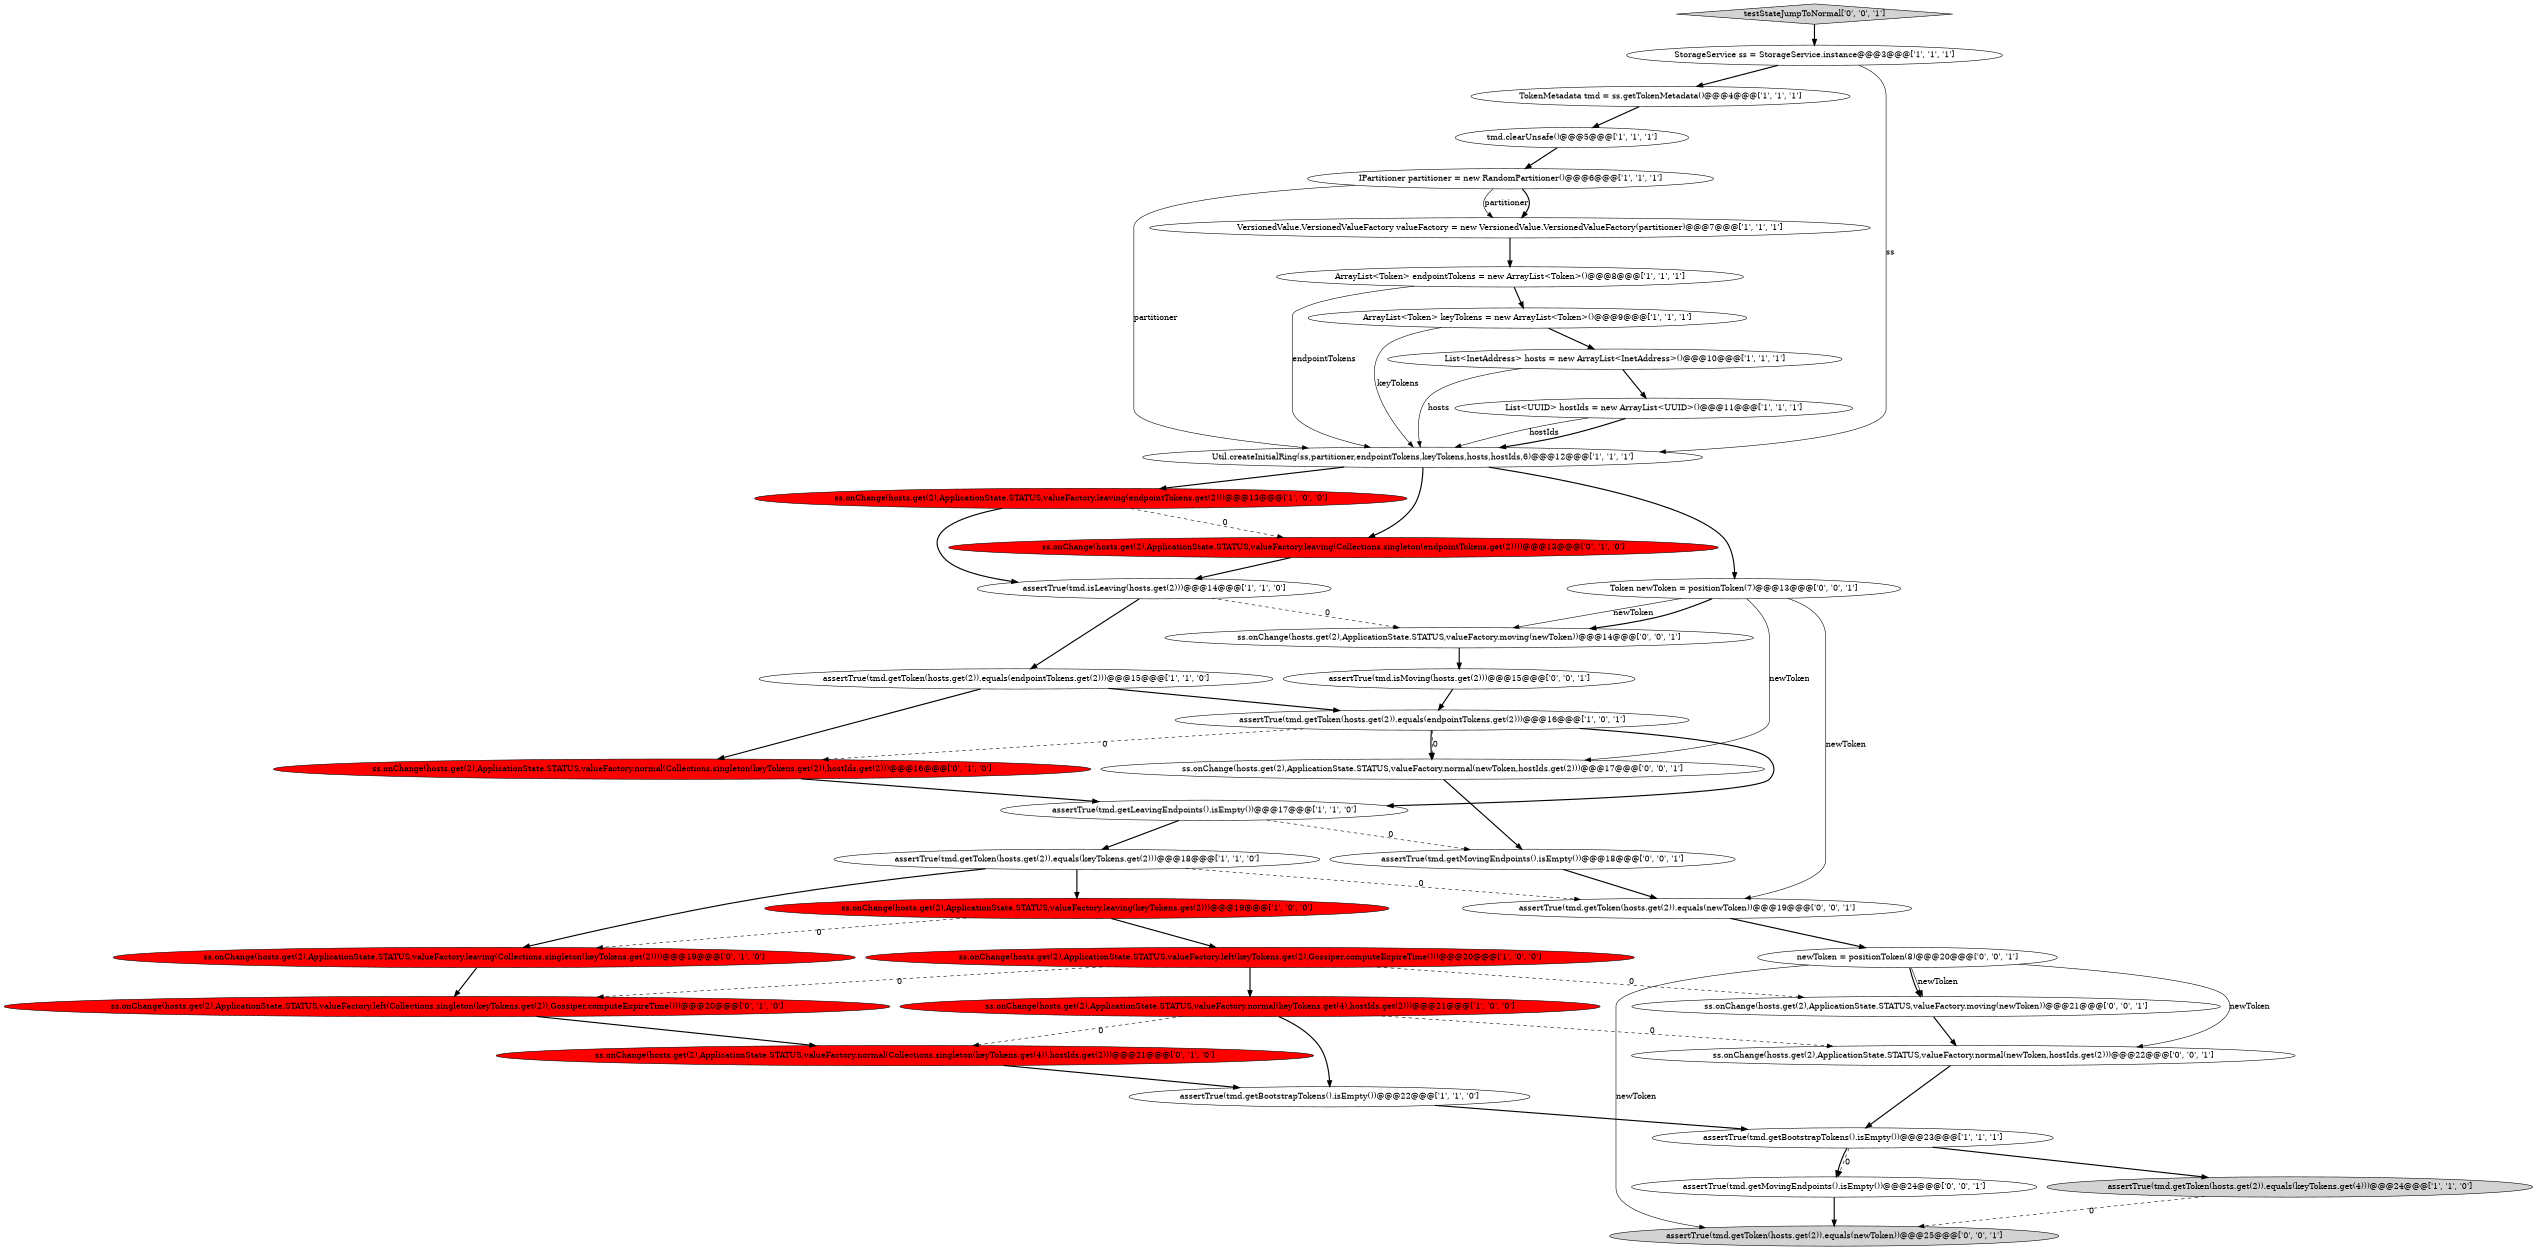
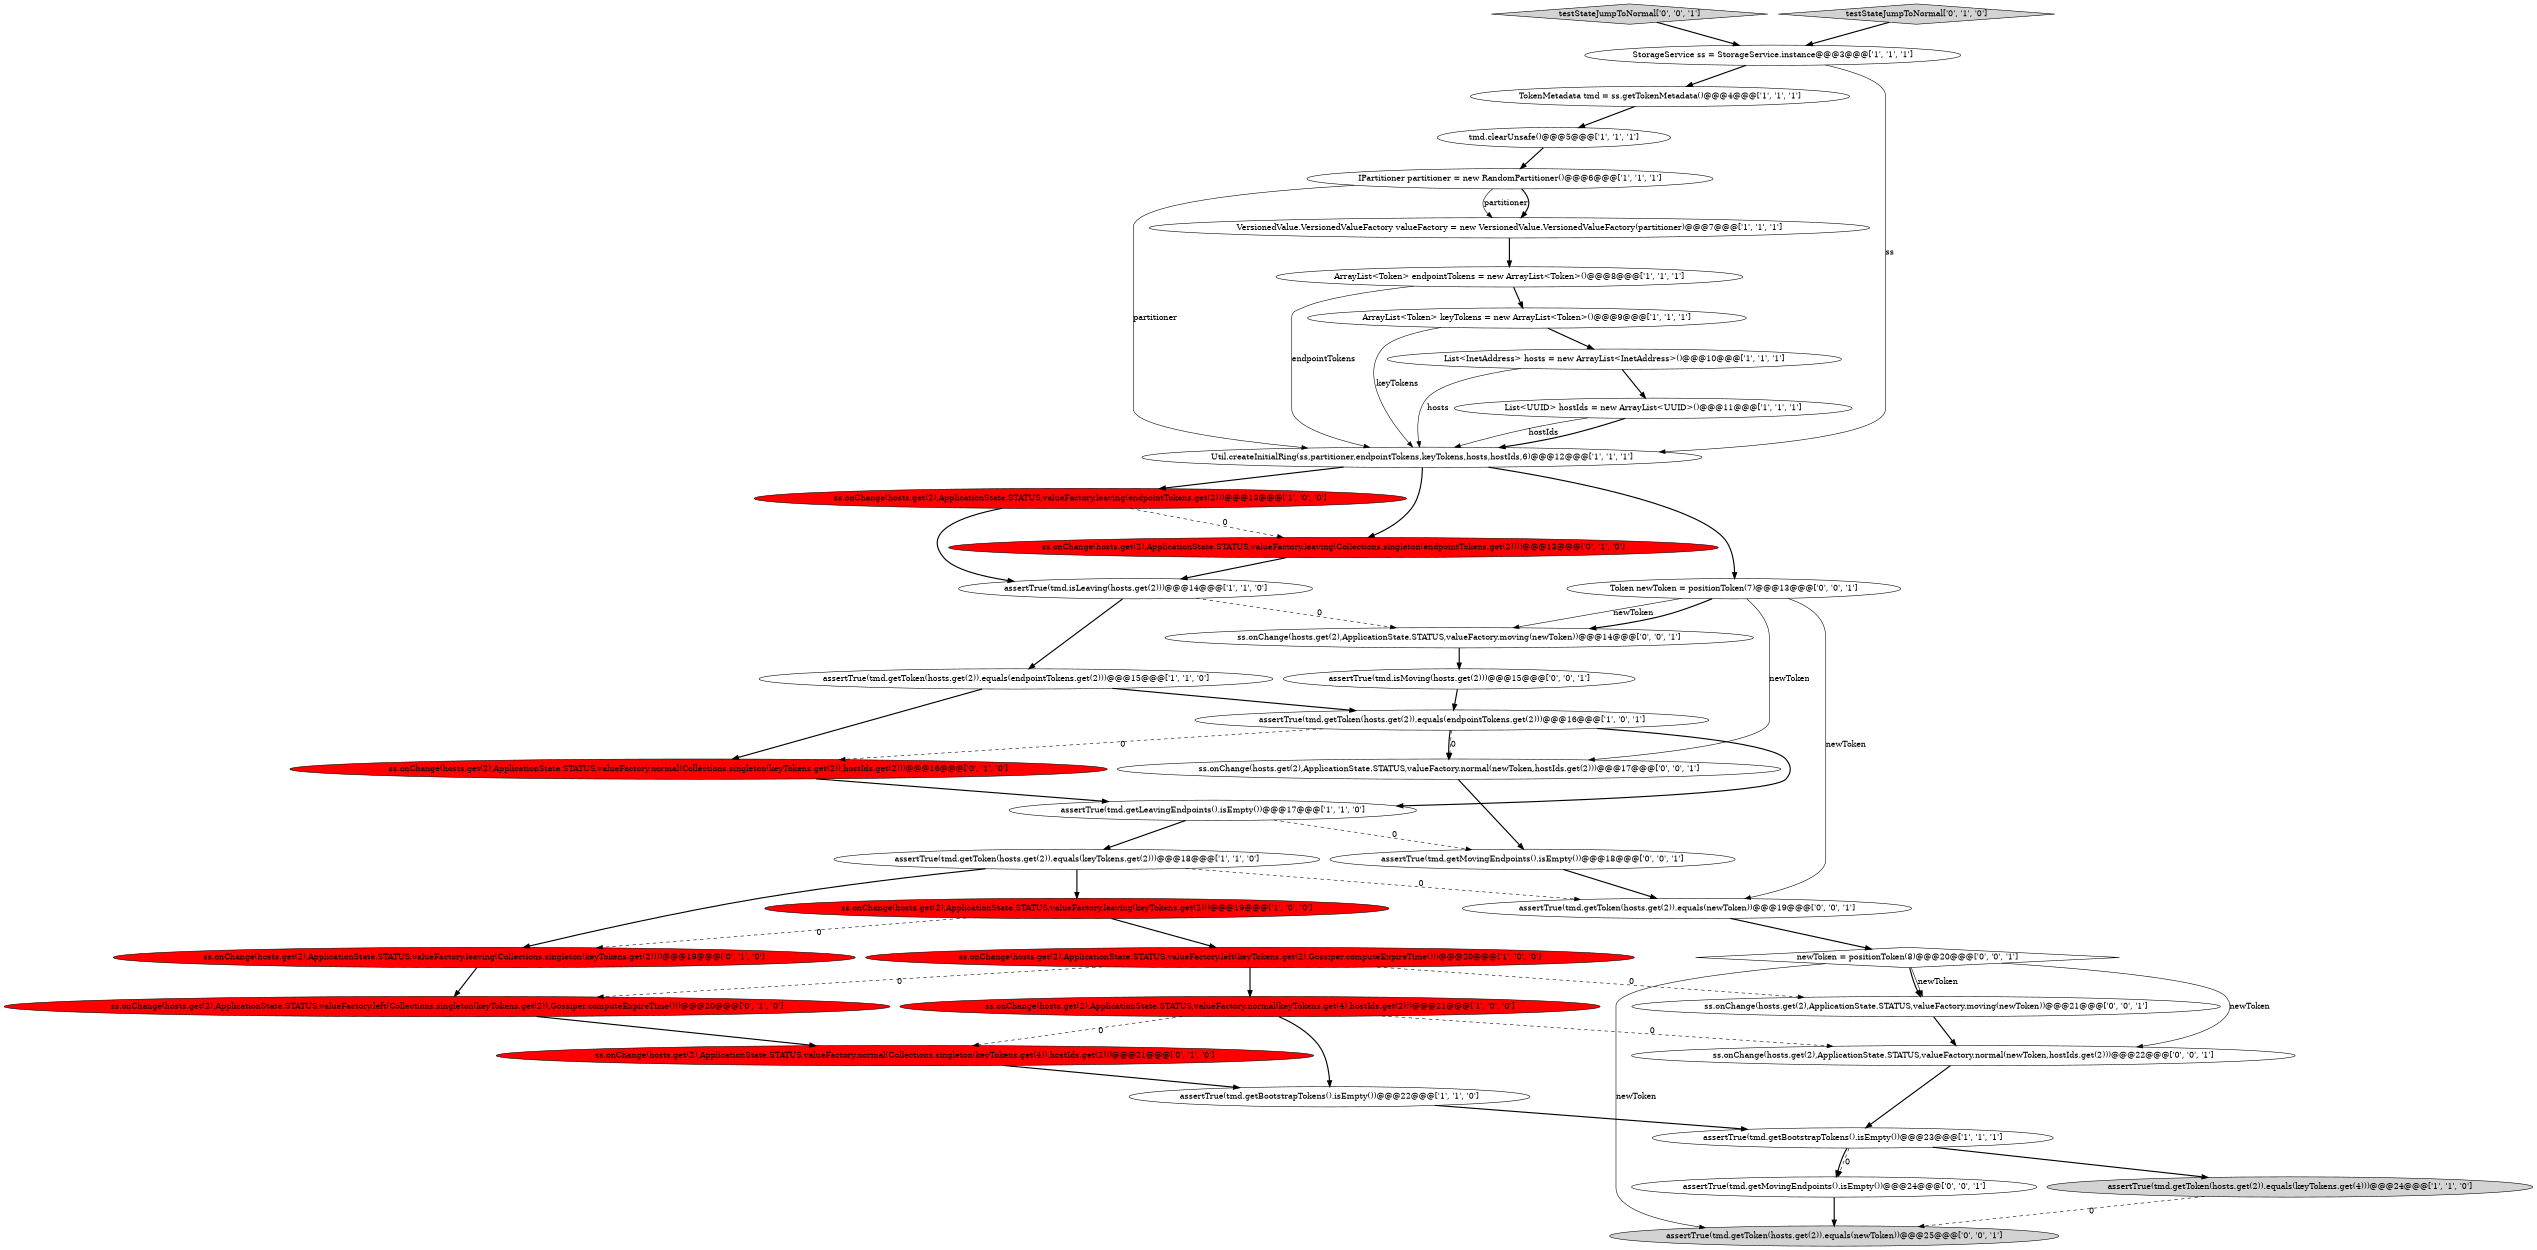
node "testStateJumpToNormal['0', '1', '0']": added
node "newToken = positionToken(8)@@@20@@@['0', '0', '1']": shape ellipse -> diamond
